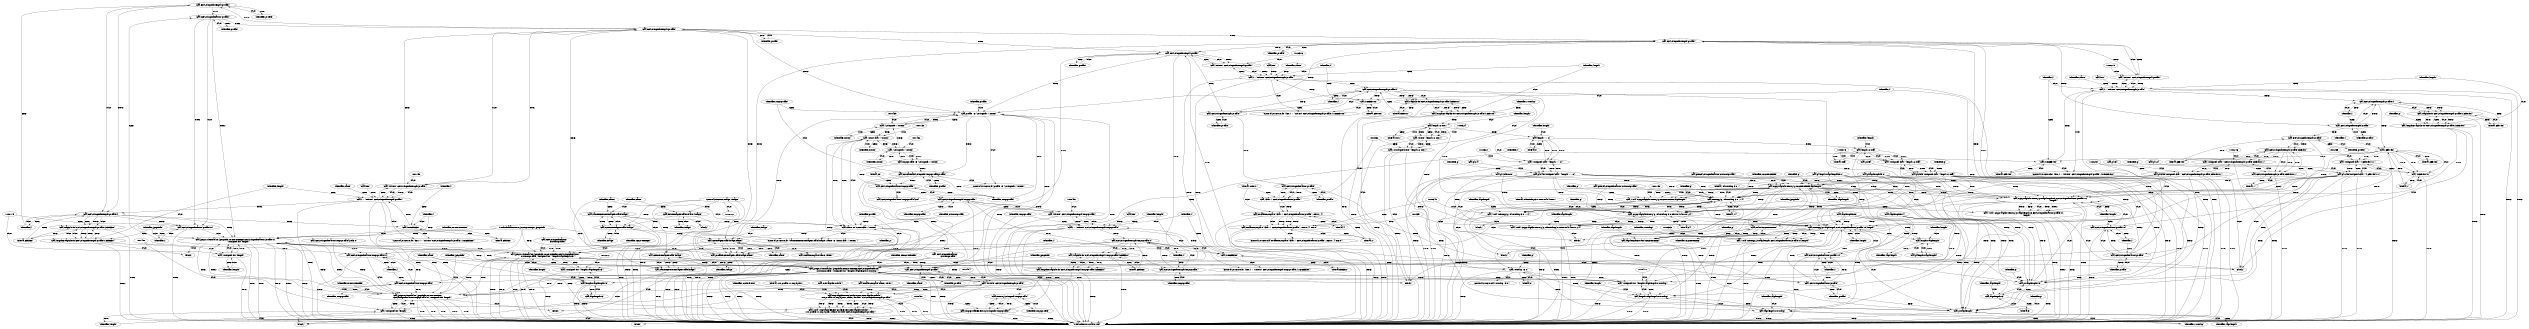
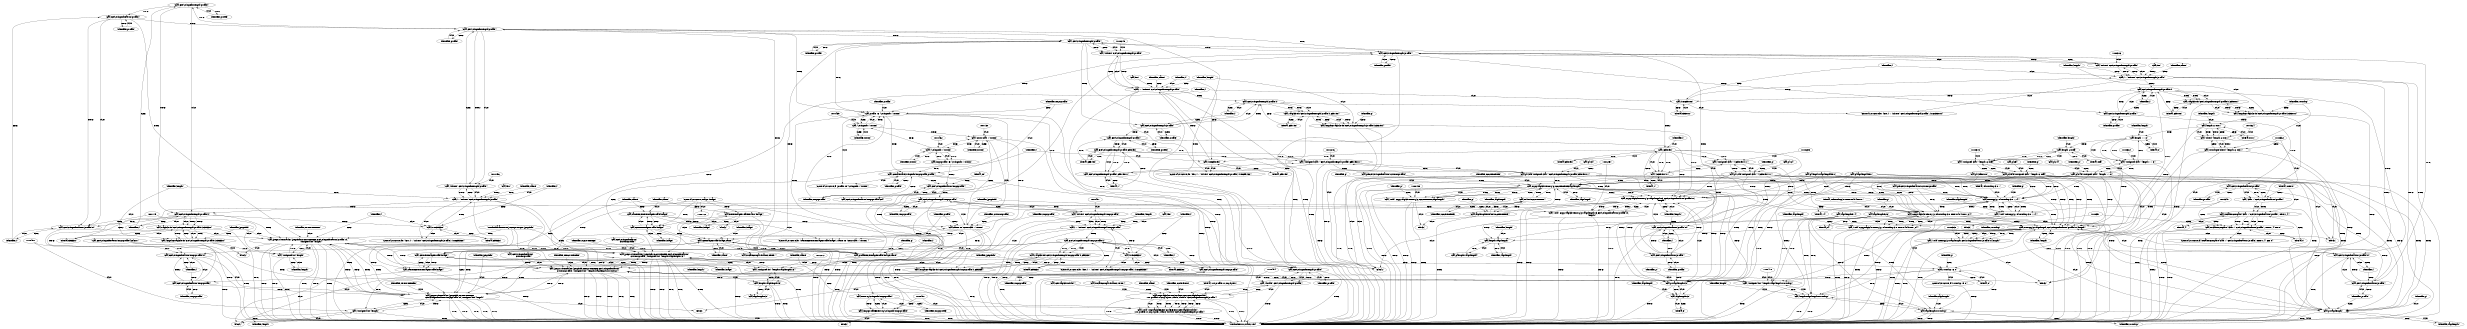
edge "(Call,tag_length=14)" -> "(Call,strlen(ICC_PROFILE))": now "(Call,tag_length=14)" -> "(Call,length+tag_length)"
